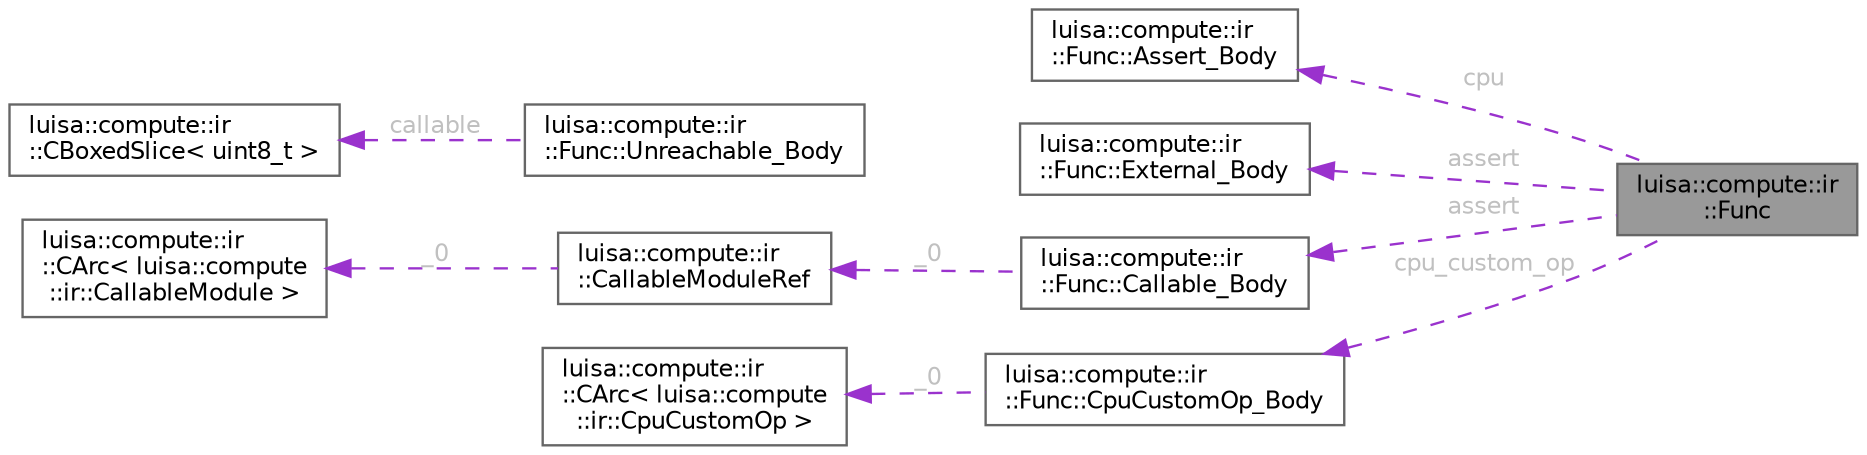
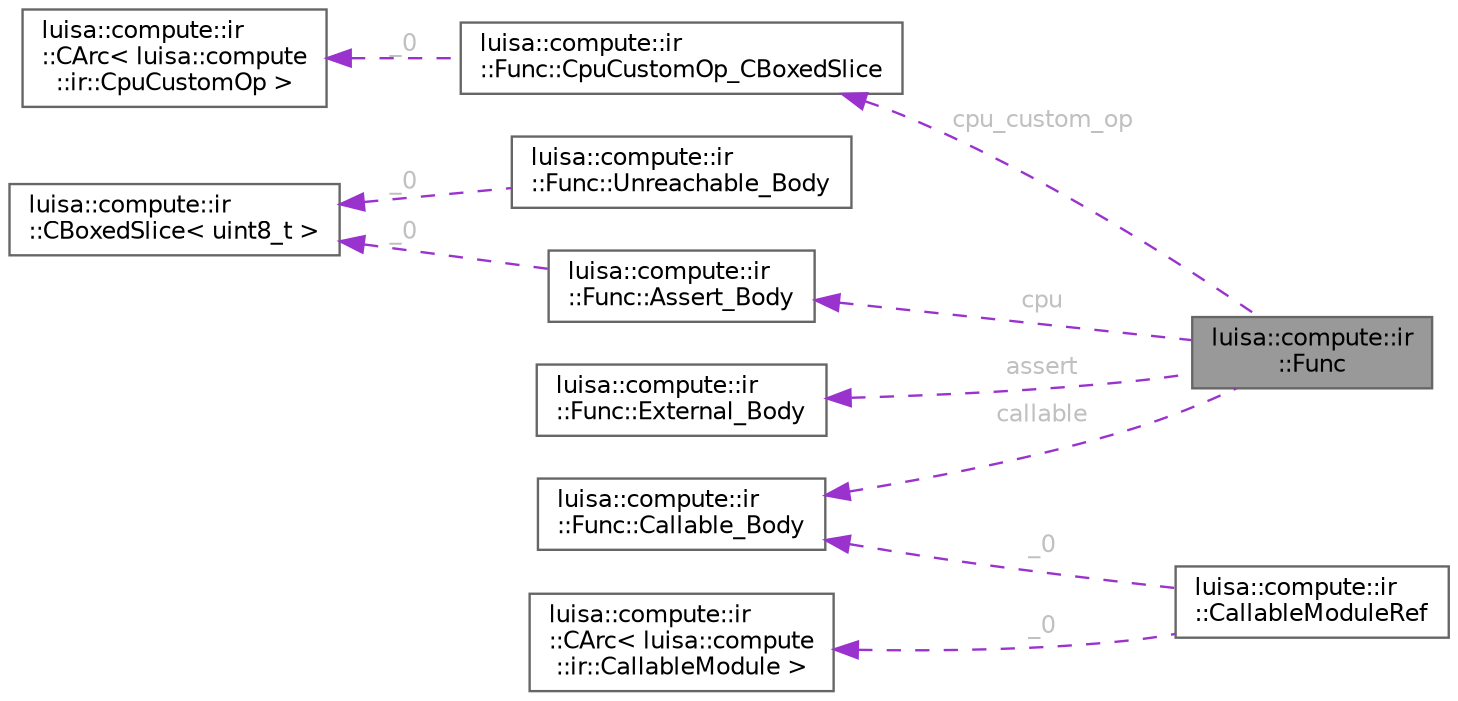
edge "luisa::compute::ir ::Func::Unreachable_Body" -> "luisa::compute::ir ::CBoxedSlice< uint8_t >": label " callable" -> " _0"
edge "luisa::compute::ir ::Func" -> "luisa::compute::ir ::Func::Callable_Body": label " assert" -> " callable"
edge "luisa::compute::ir ::Func::Assert_Body" -> "luisa::compute::ir ::CBoxedSlice< uint8_t >": added, label "_0"
edge "luisa::compute::ir ::Func::Callable_Body" -> "luisa::compute::ir ::CallableModuleRef": reversed
node "luisa::compute::ir ::Func::CpuCustomOp_Body": label "luisa::compute::ir ::Func::CpuCustomOp_Body" -> "luisa::compute::ir ::Func::CpuCustomOp_CBoxedSlice"
